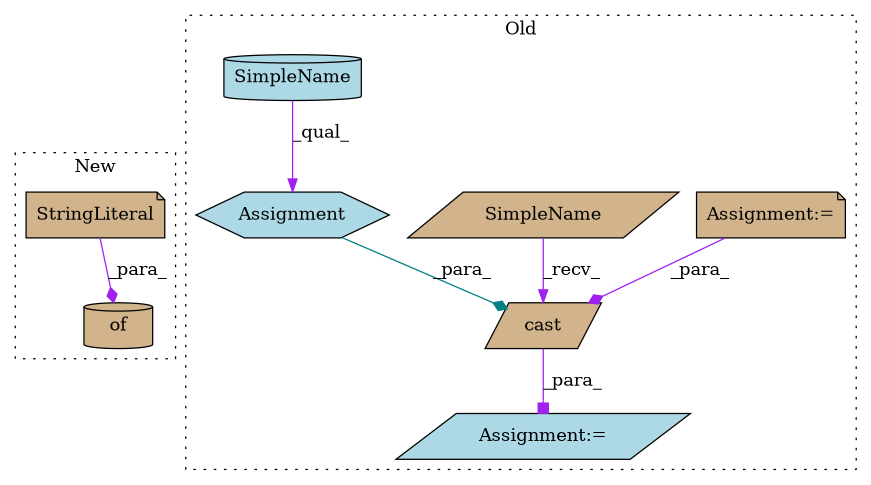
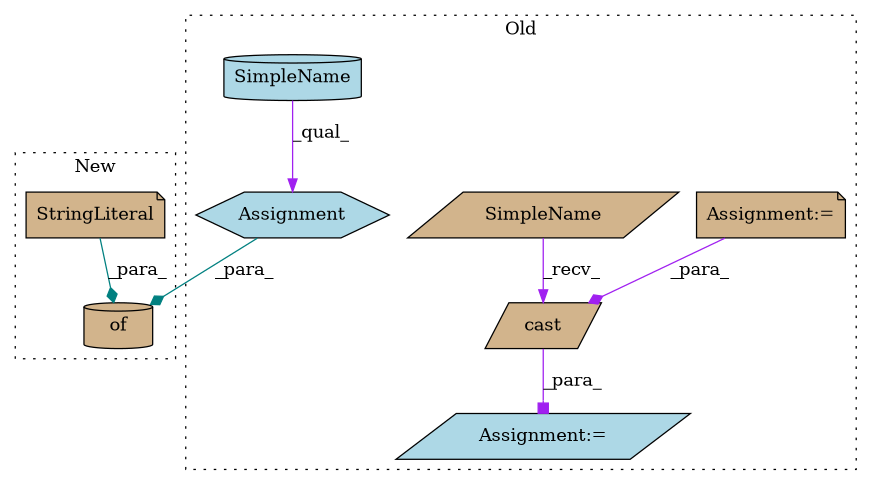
edge "StringLiteral" -> "of": color purple -> teal
edge "Assignment" -> "cast": now "Assignment" -> "of"
